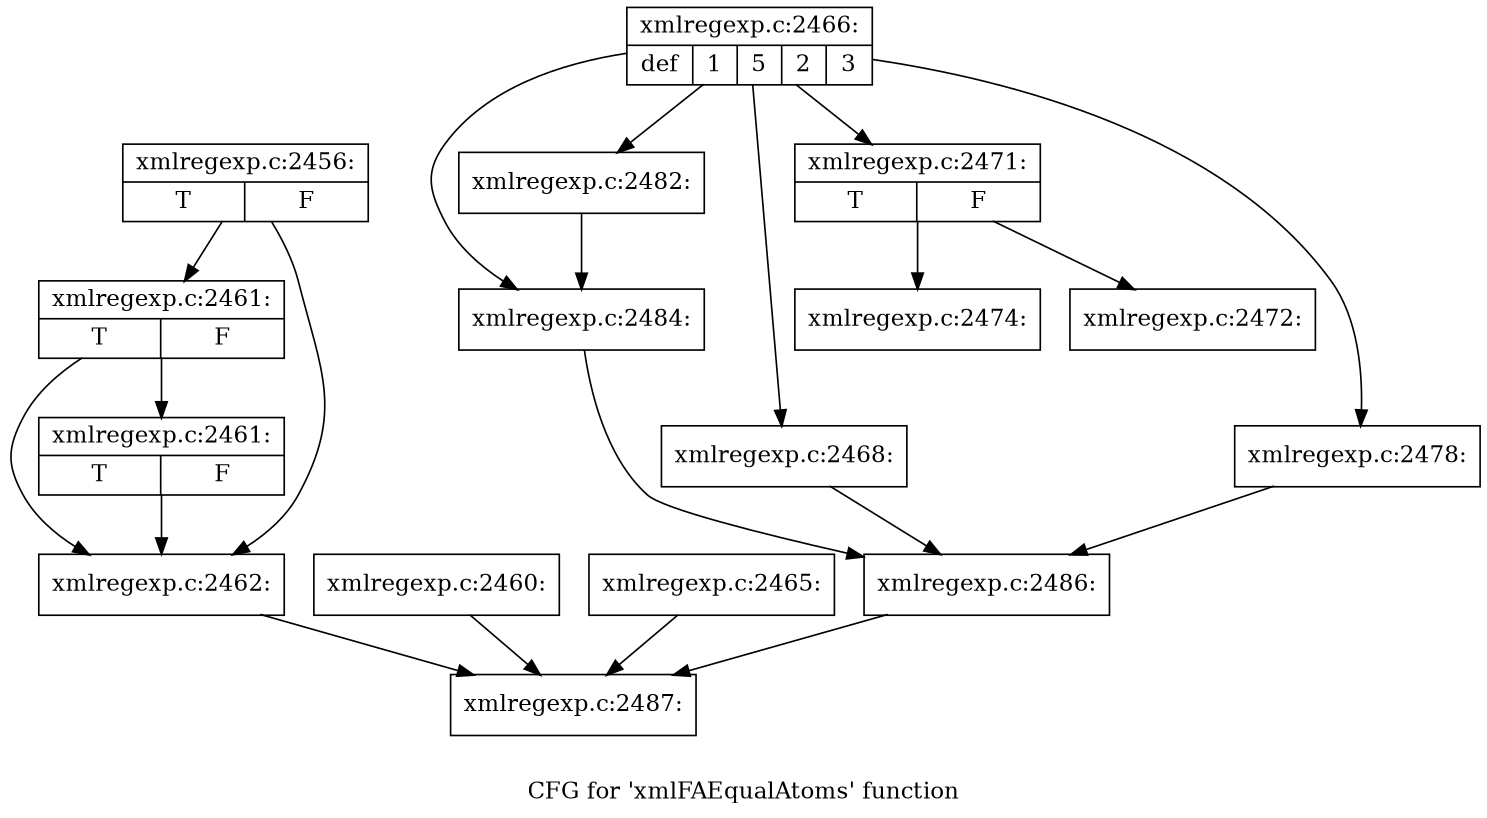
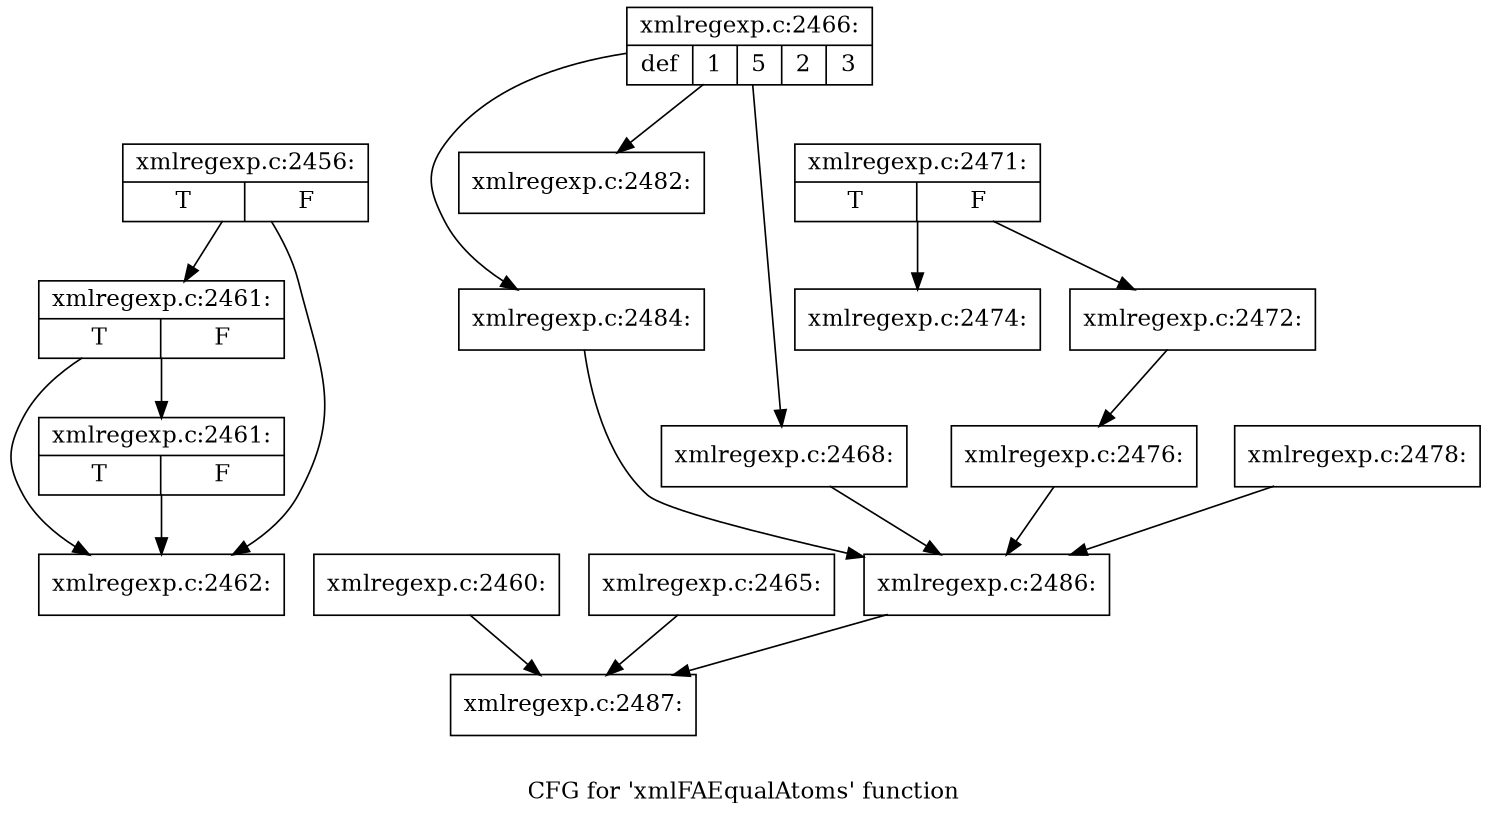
edge "xmlregexp.c:2466:" -> "xmlregexp.c:2471:": removed
edge "xmlregexp.c:2466:" -> "xmlregexp.c:2478:": removed
edge "xmlregexp.c:2482:" -> "xmlregexp.c:2484:": removed
node "xmlregexp.c:2476:": added
edge "xmlregexp.c:2462:" -> "xmlregexp.c:2487:": removed
